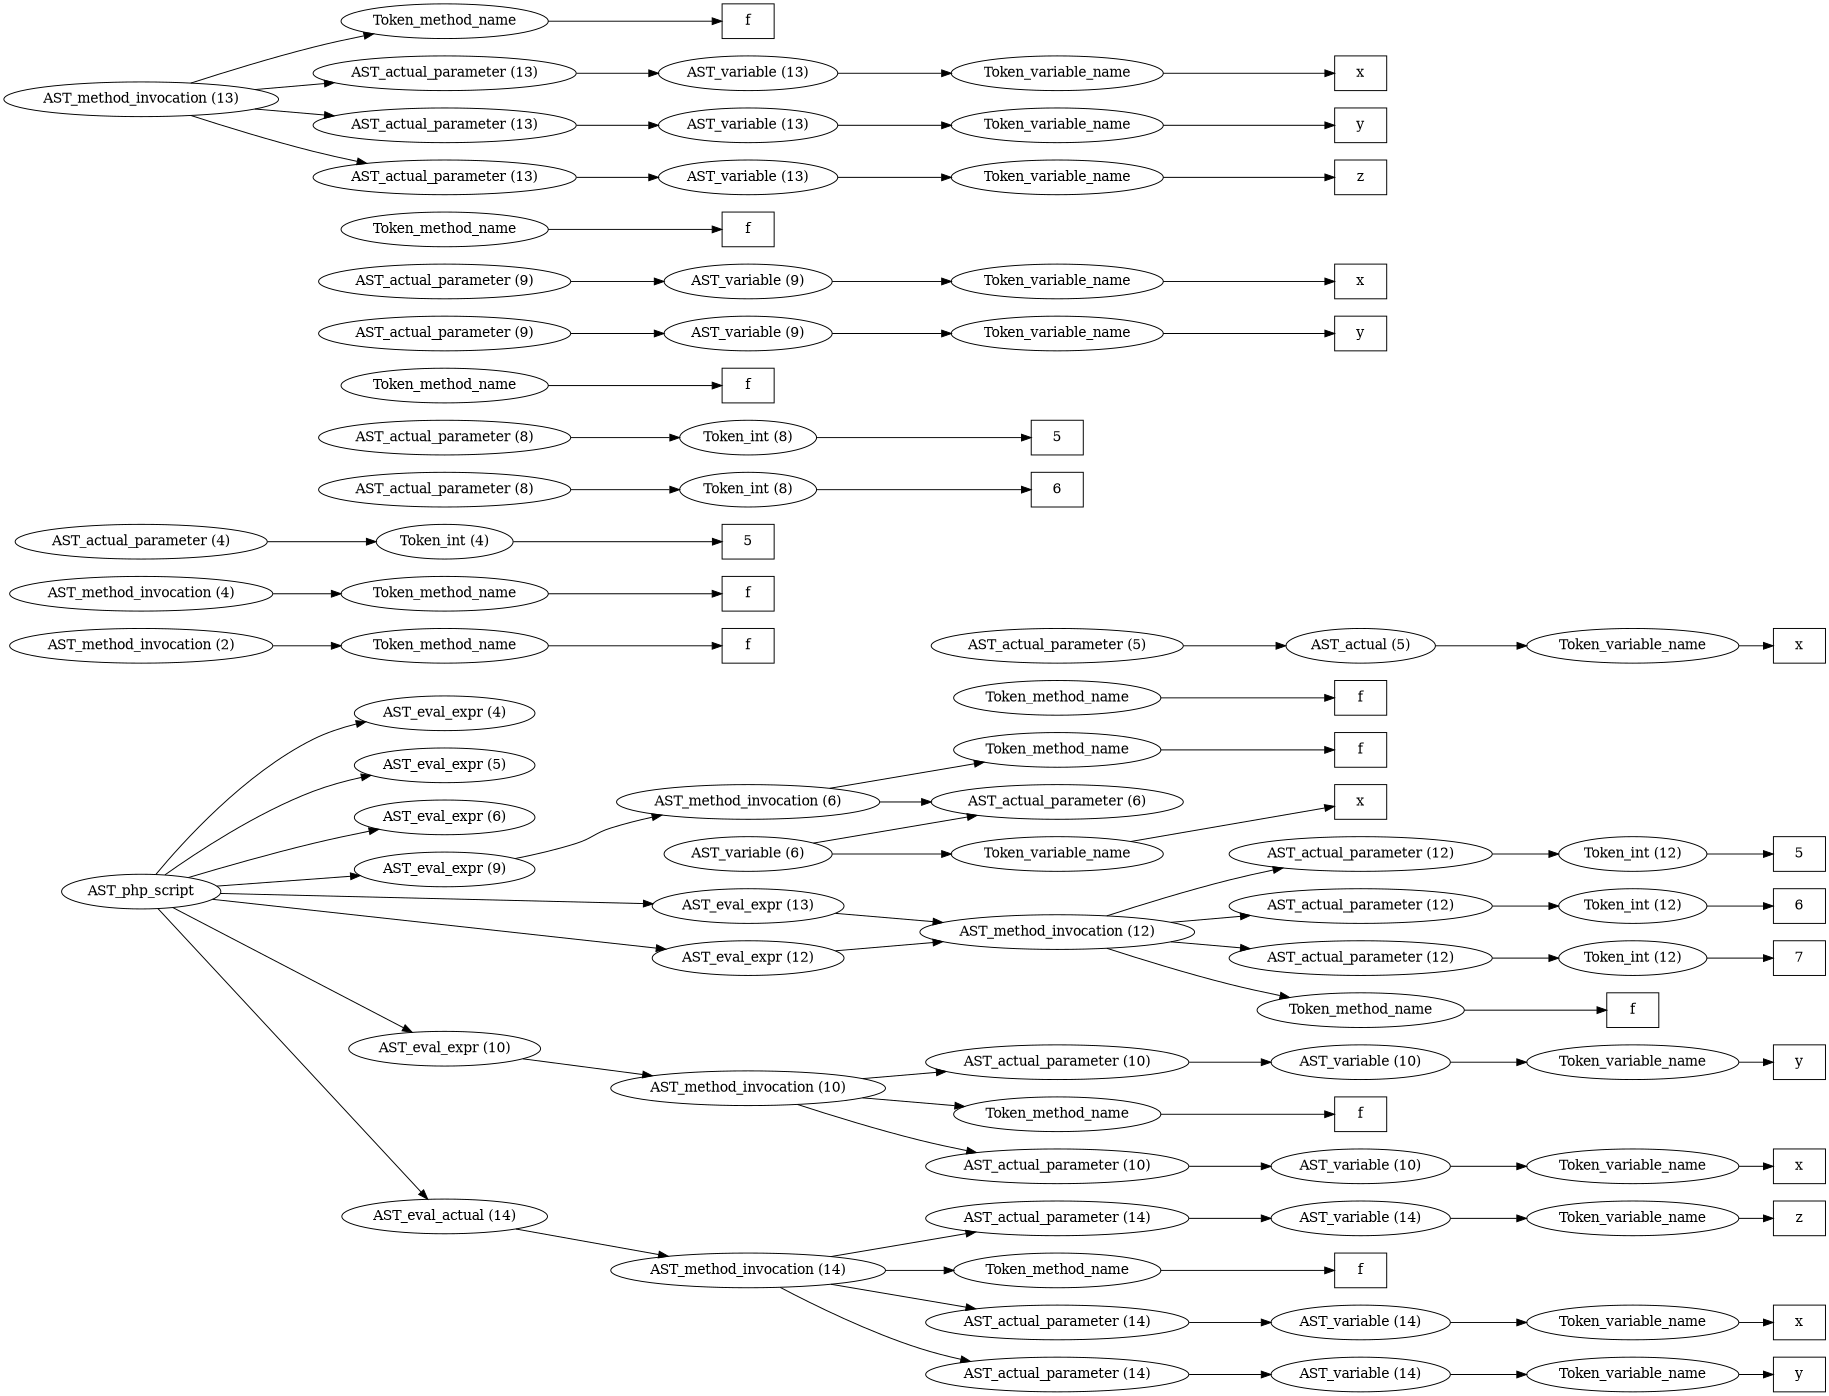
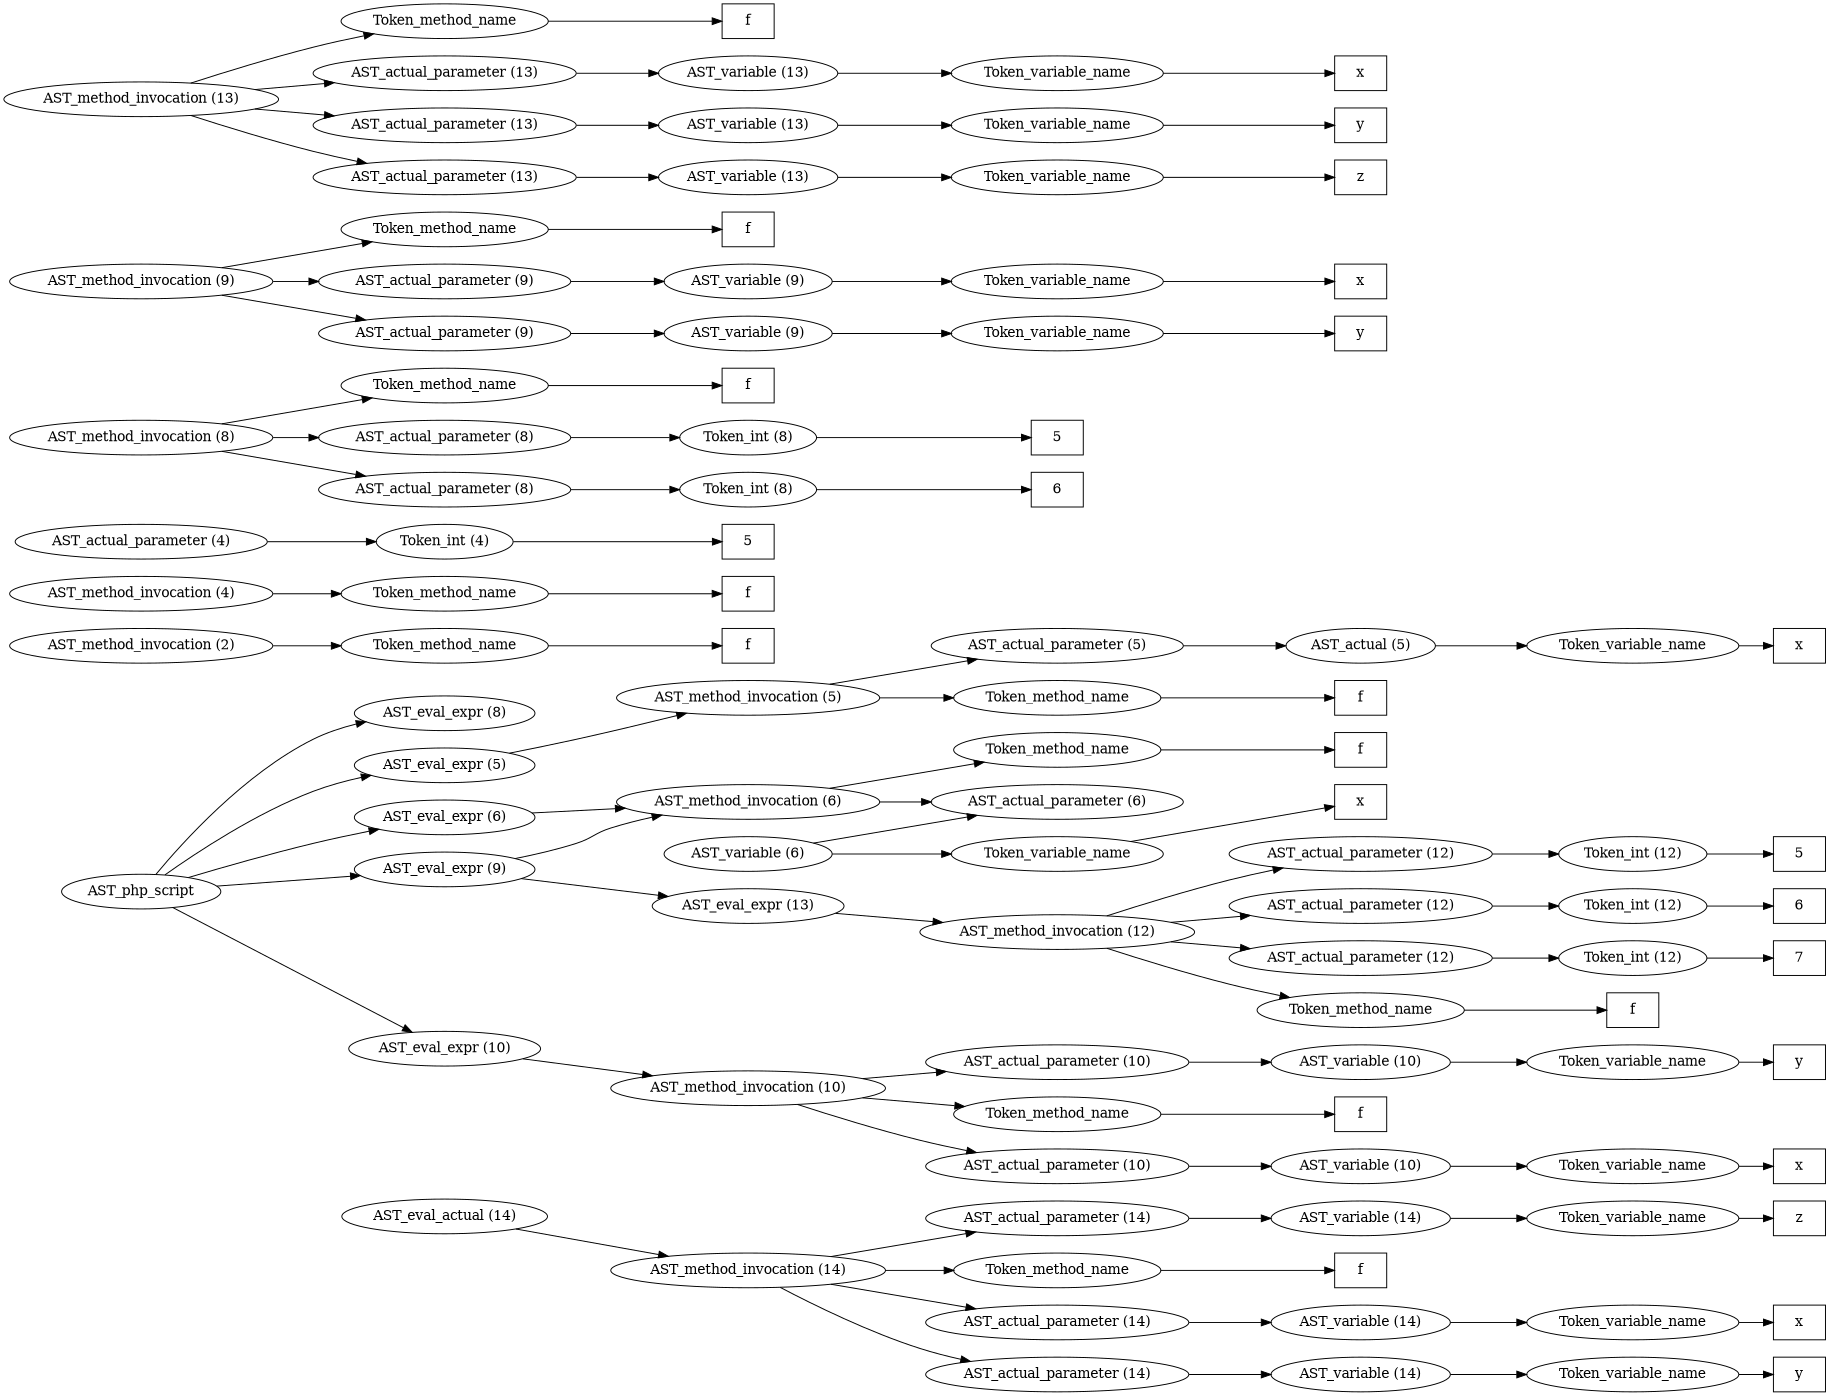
node "AST_method_invocation (9)": added
node "AST_method_invocation (8)": added
node "AST_method_invocation (5)": added
node "AST_eval_expr (4)": label "AST_eval_expr (4)" -> "AST_eval_expr (8)"
edge "AST_eval_expr (6)" -> "AST_method_invocation (6)": added
edge "AST_php_script" -> "AST_eval_expr (13)": now "AST_eval_expr (9)" -> "AST_eval_expr (13)"
node "AST_eval_expr (12)": removed
edge "AST_php_script" -> "AST_eval_actual (14)": removed
